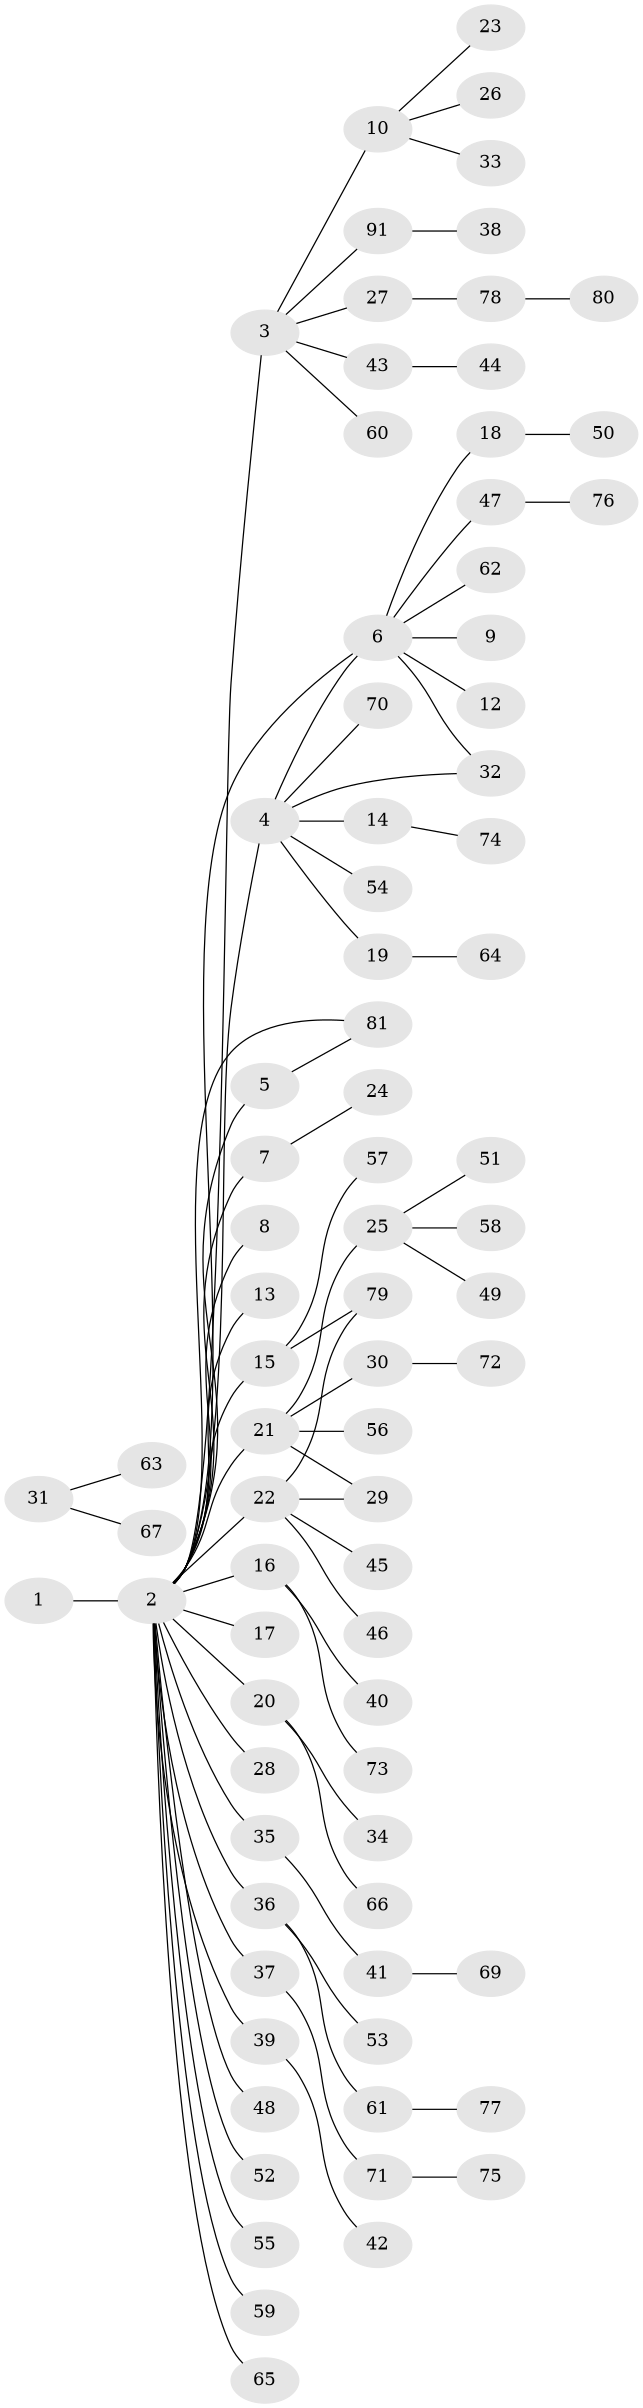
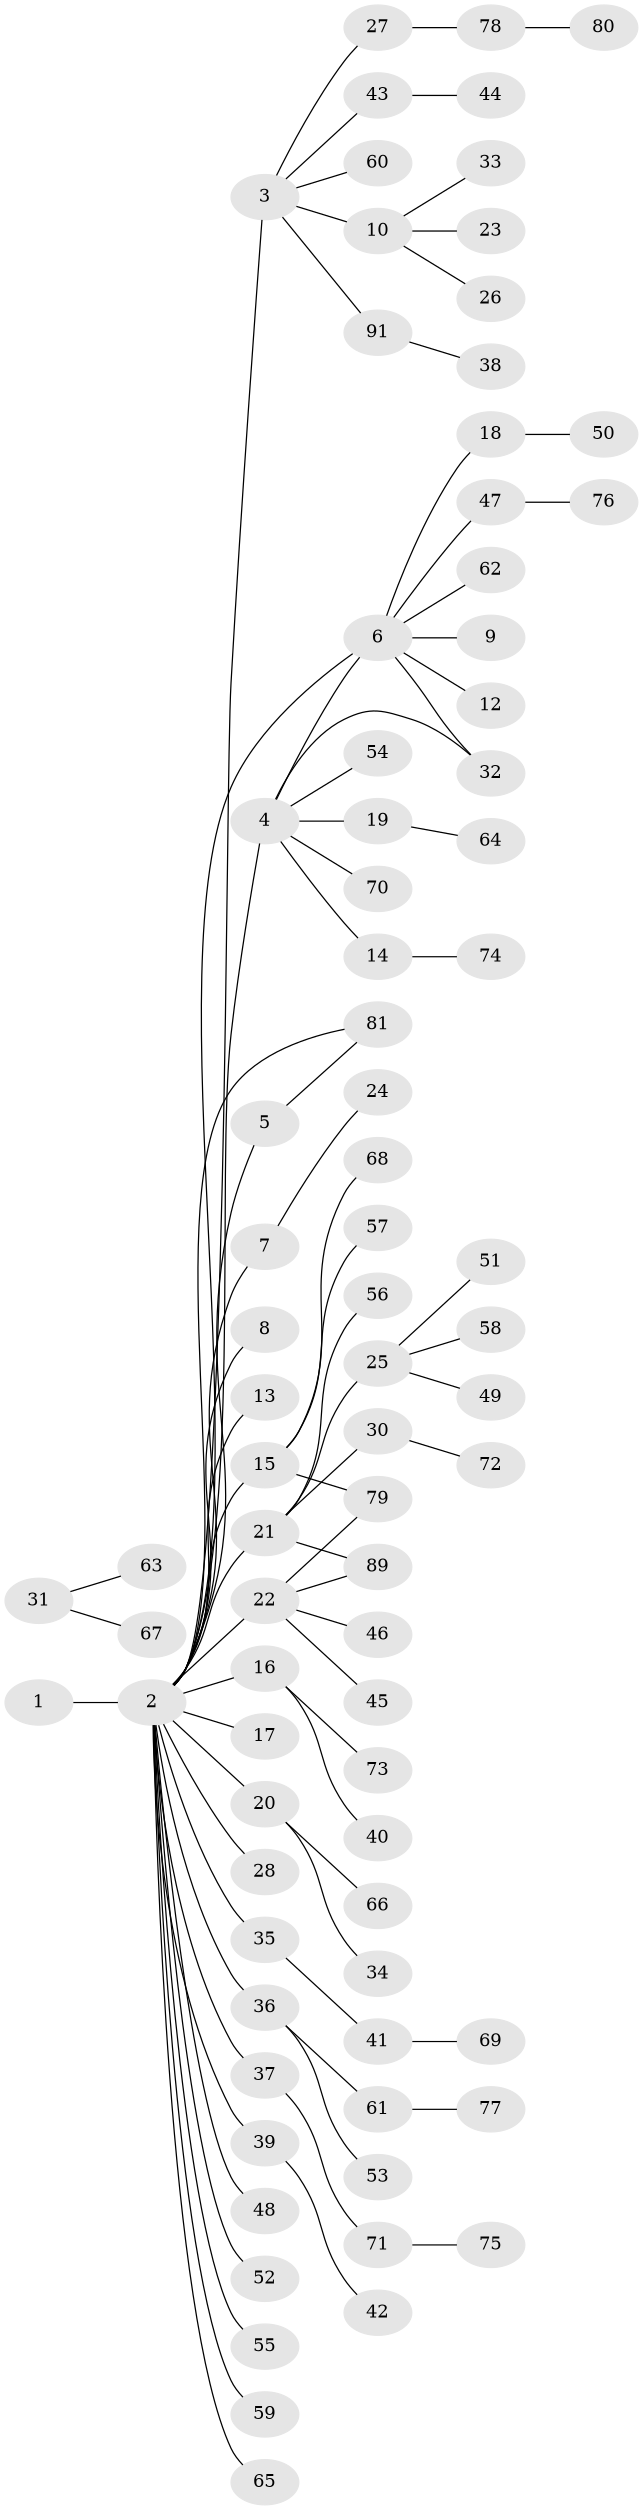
node "68": added
node "29": label "29" -> "89"
